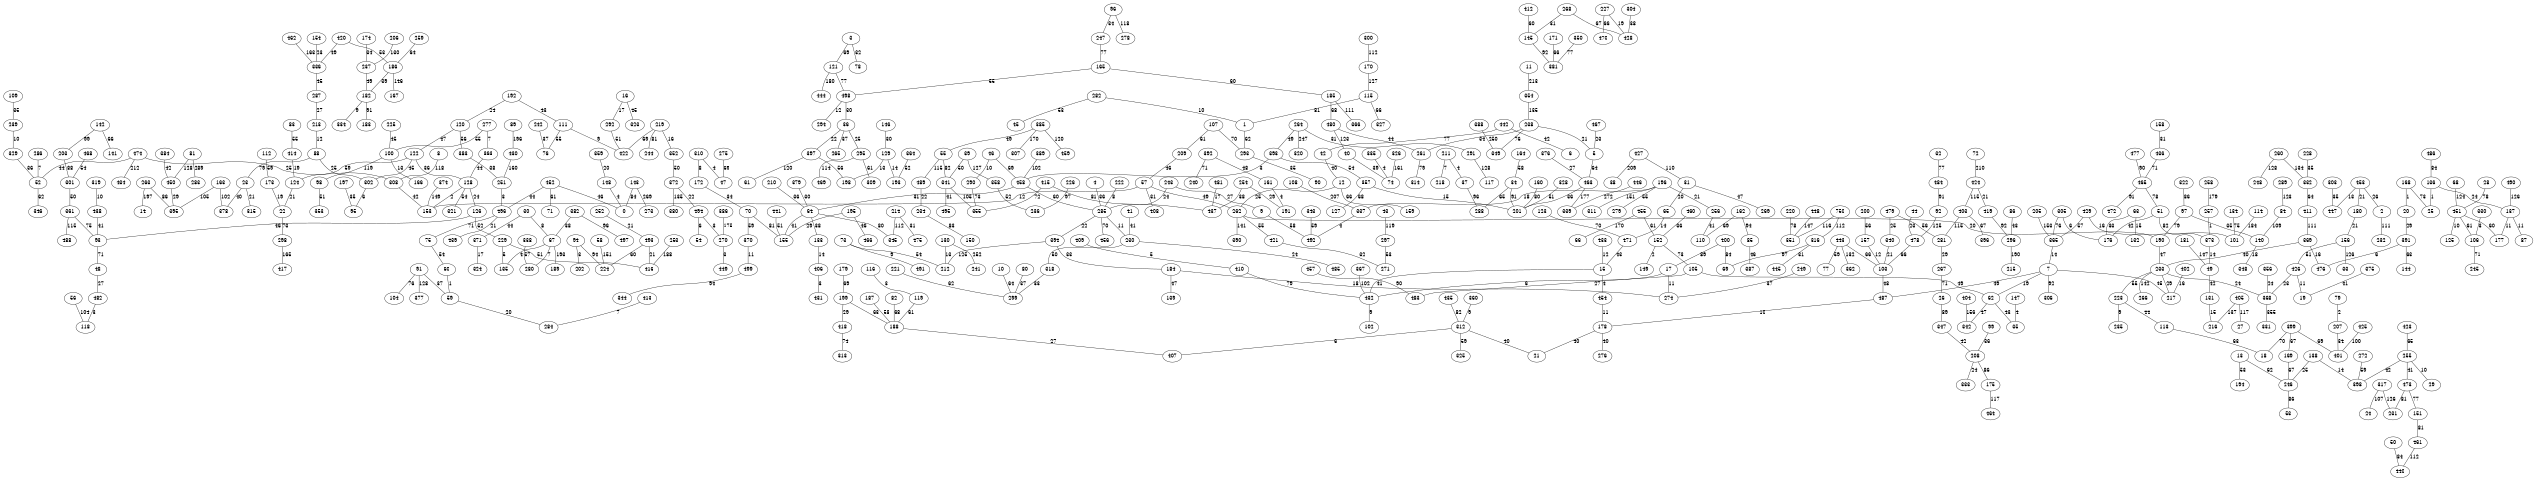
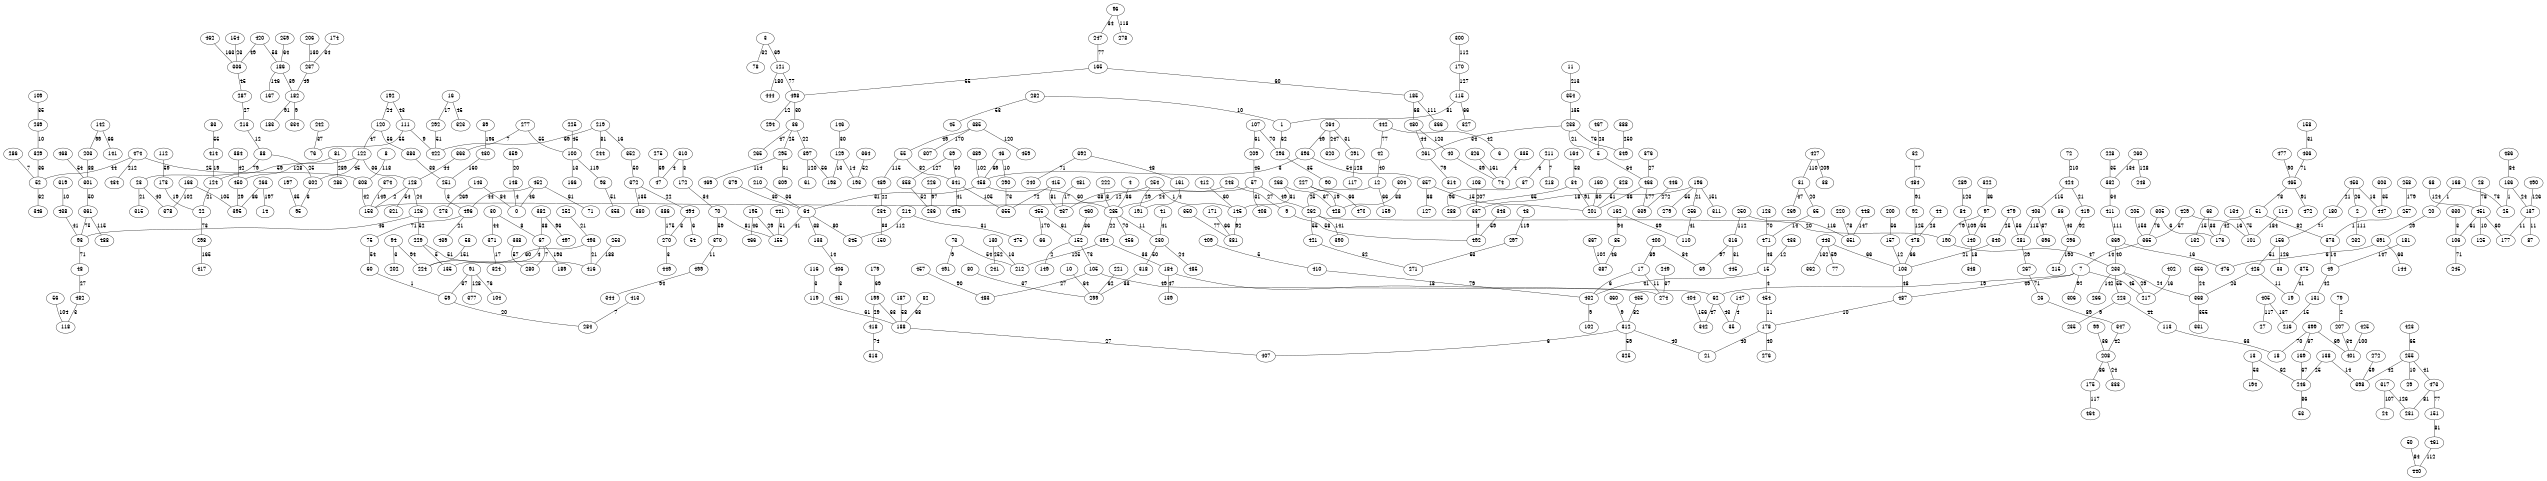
edge "36" -- "265": label "37" -> "47"
edge "254" -- "145": added, label "1"
node "750": label "750" -> "250"
edge "367" -- "432": now "367" -- "387"
